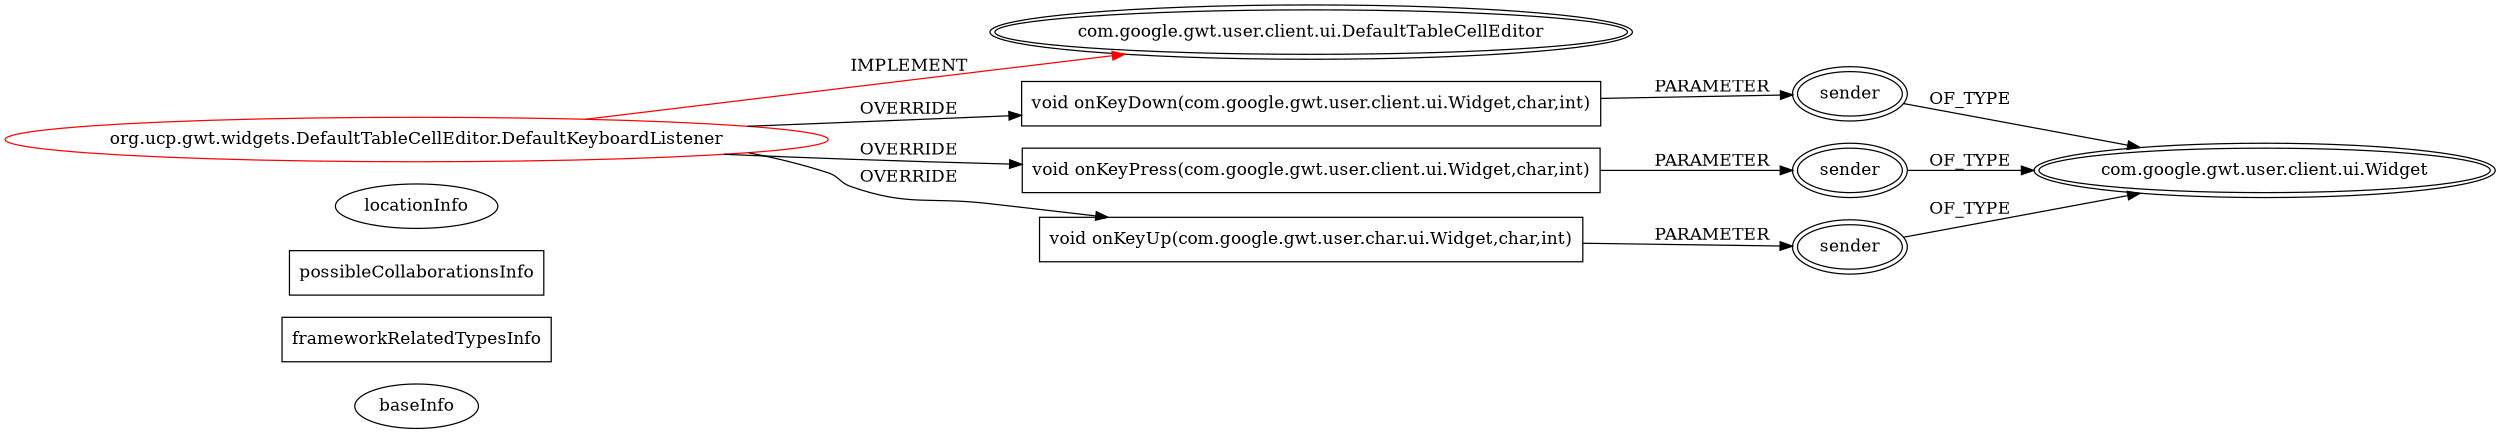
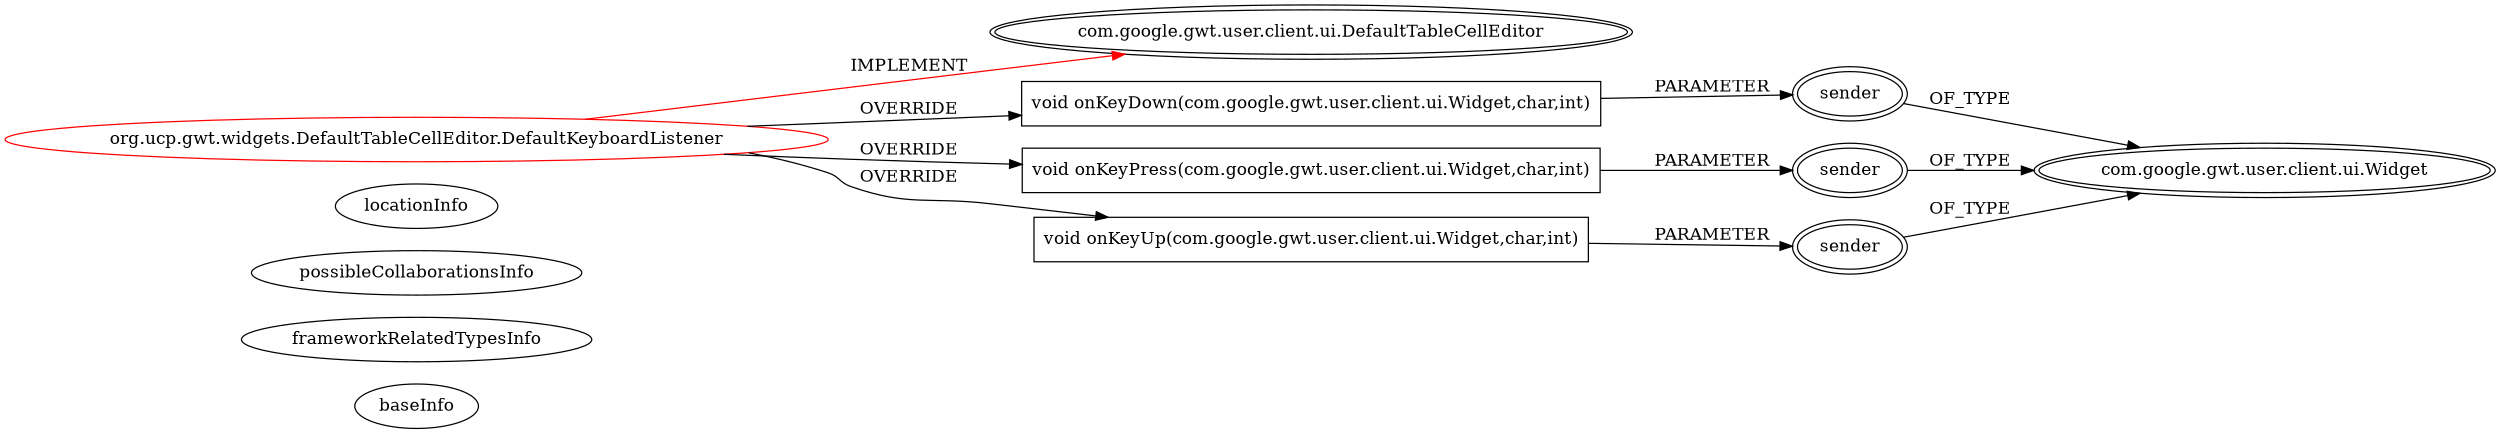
node "void onKeyUp(com.google.gwt.user.char.ui.Widget,char,int)": label "void onKeyUp(com.google.gwt.user.char.ui.Widget,char,int)" -> "void onKeyUp(com.google.gwt.user.client.ui.Widget,char,int)"
node "possibleCollaborationsInfo": shape box -> ellipse
node "frameworkRelatedTypesInfo": shape box -> ellipse
